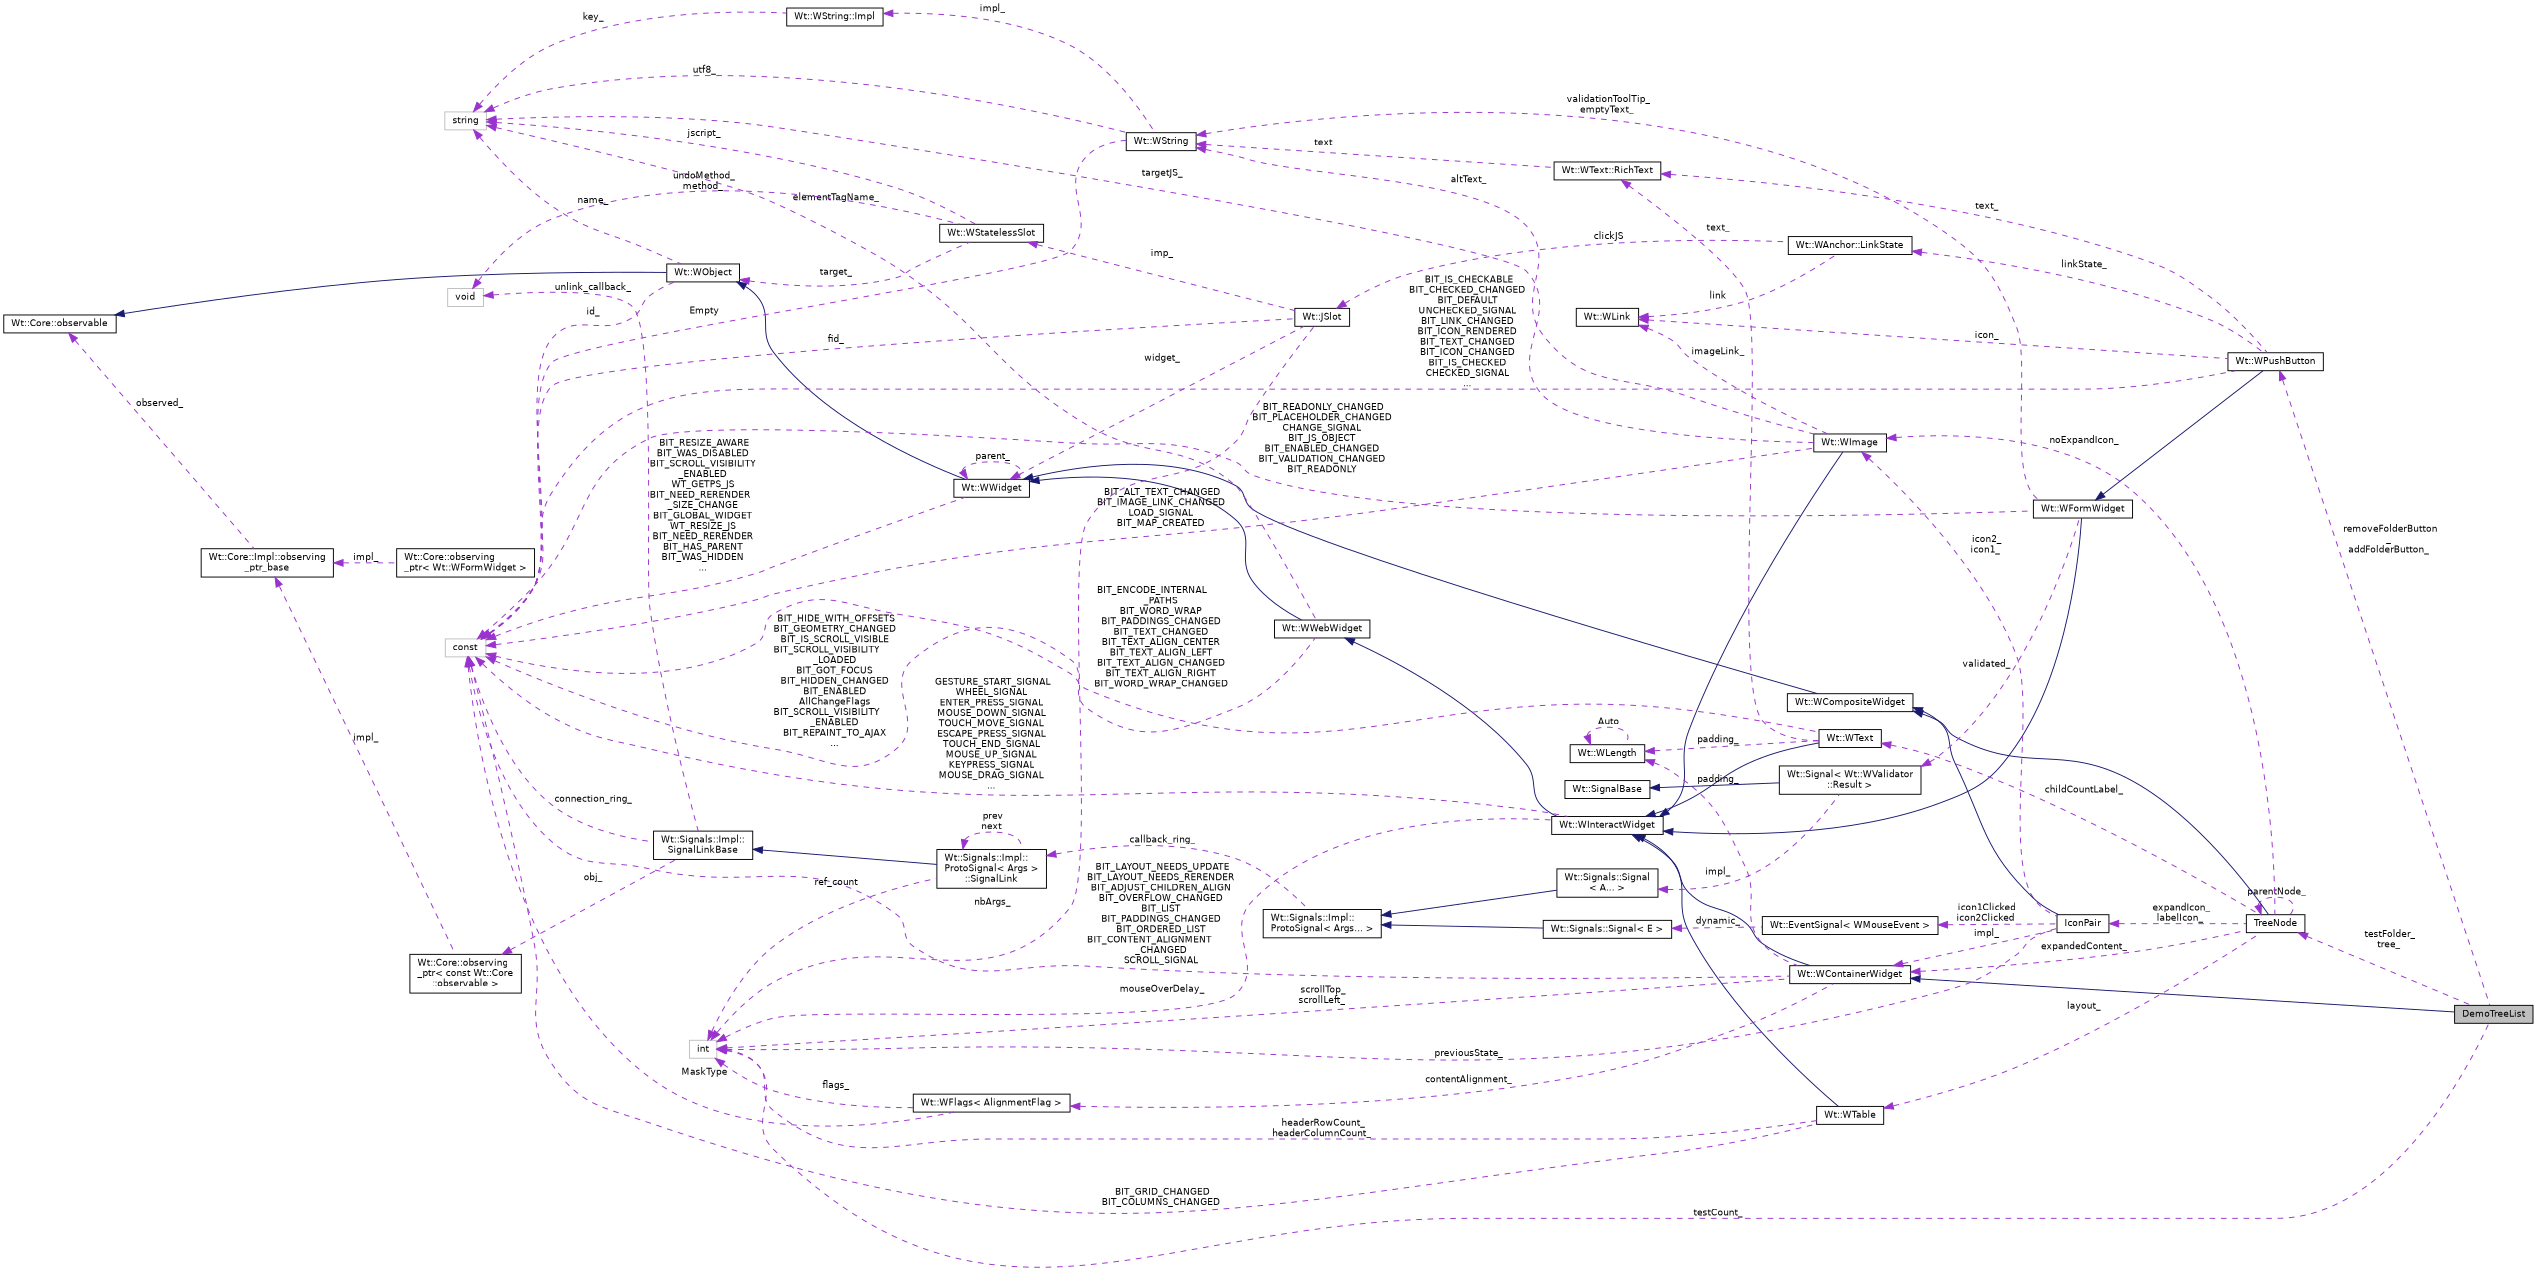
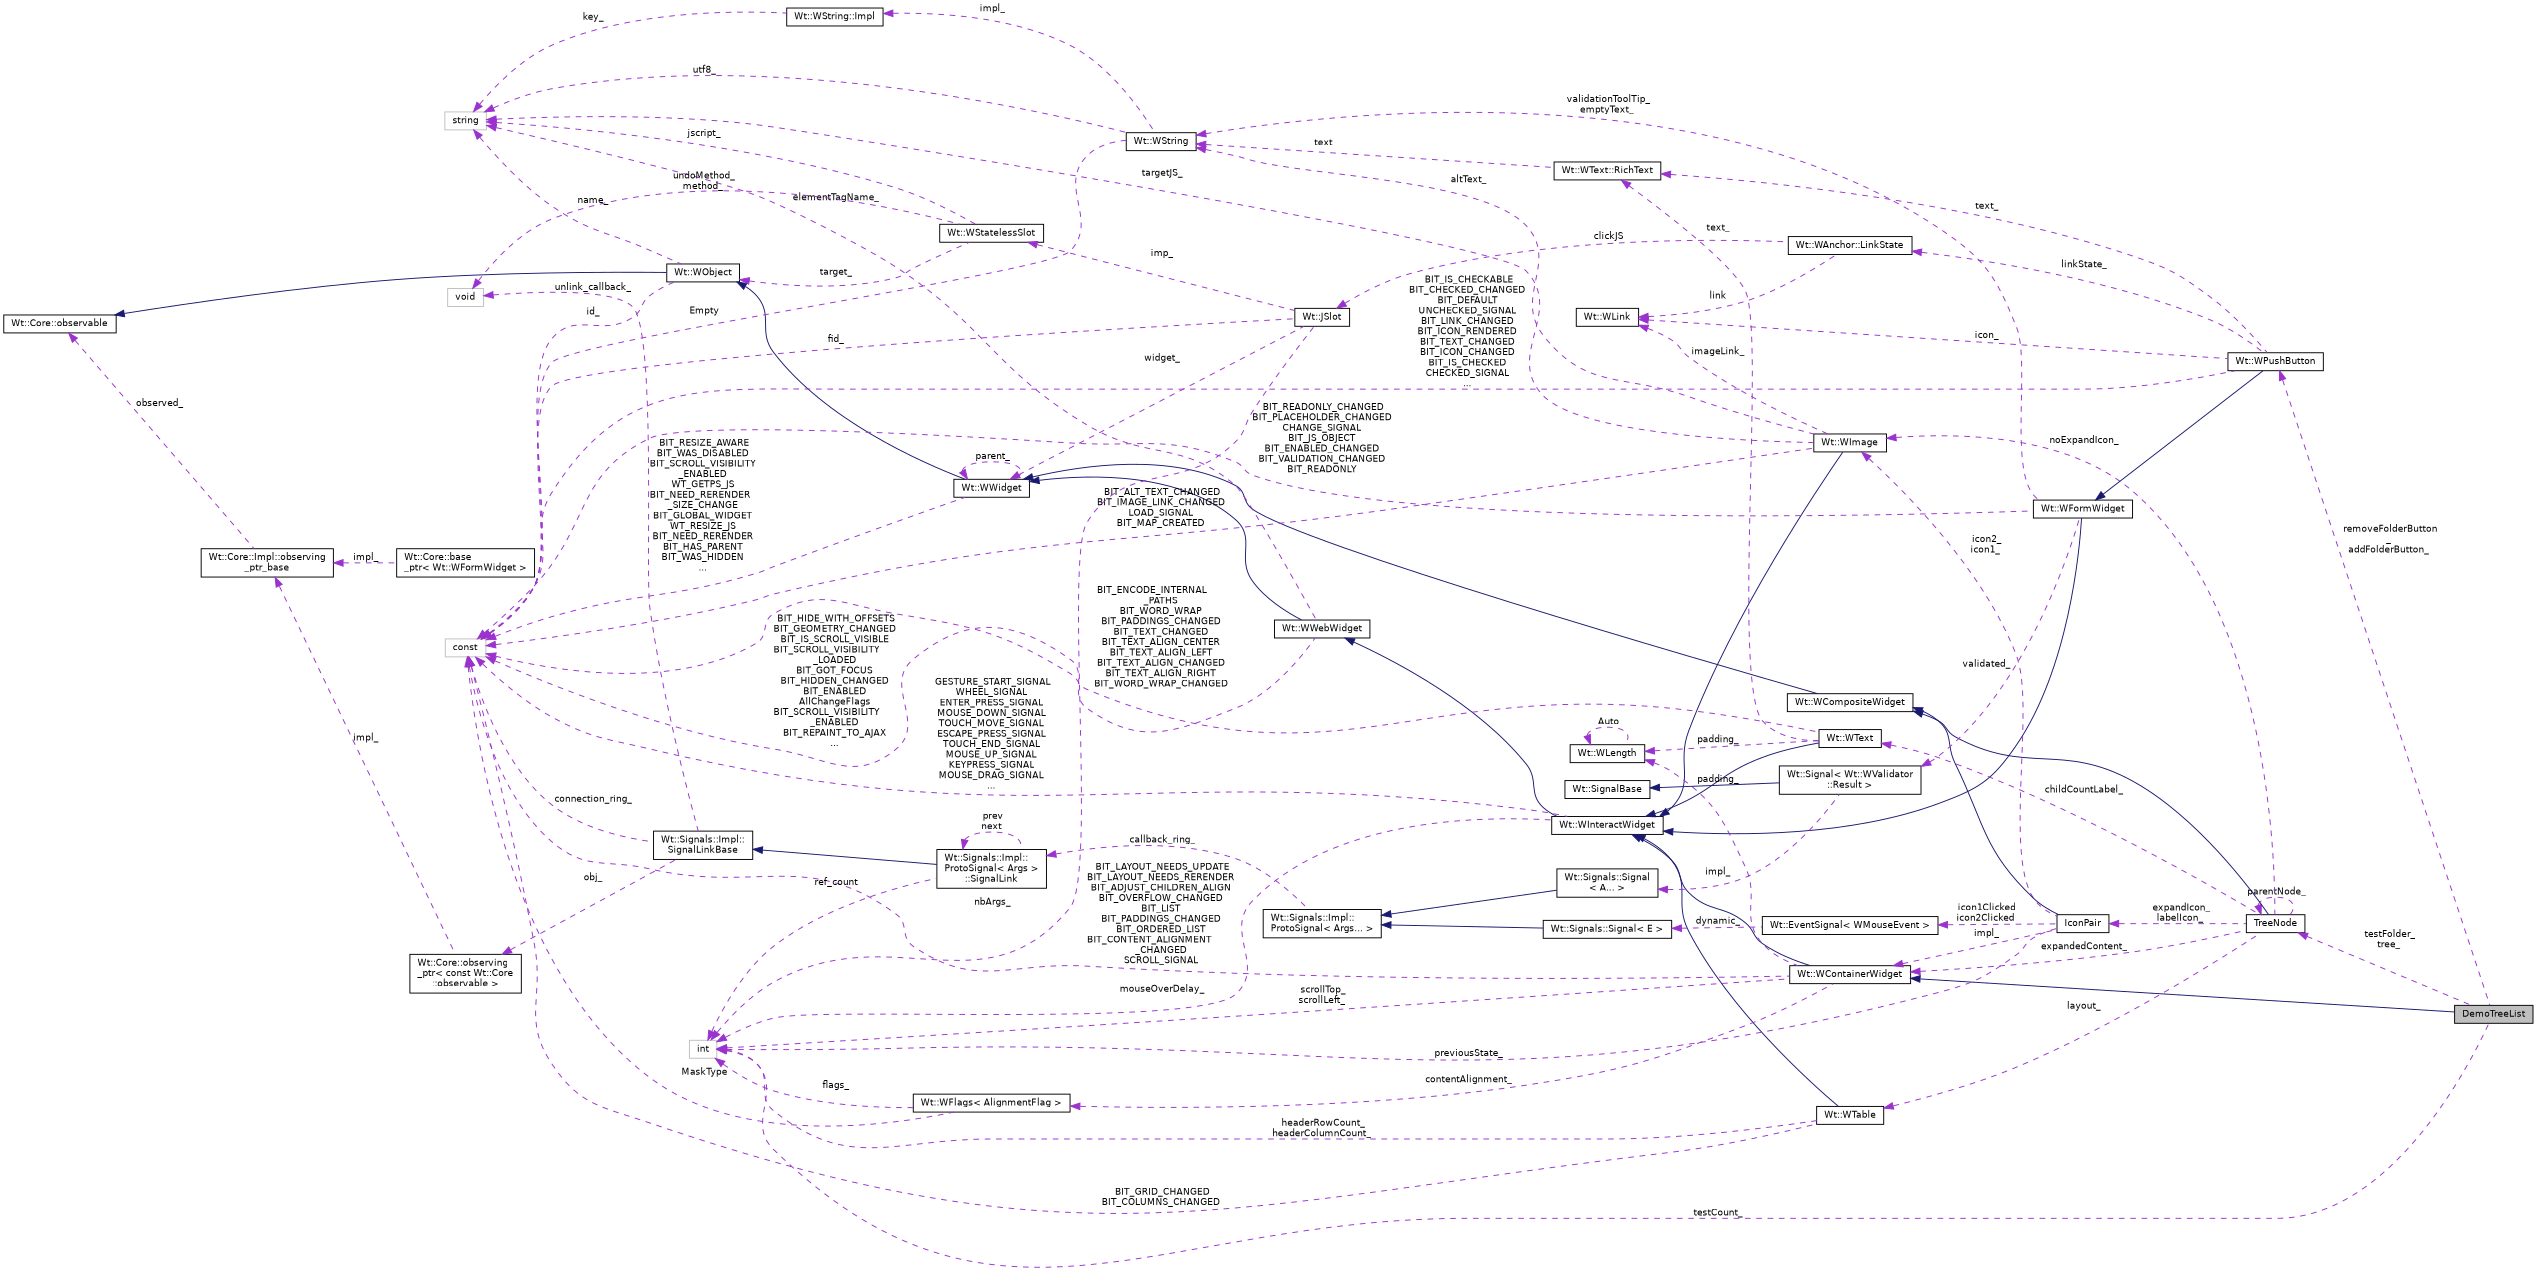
node "Wt::Core::observing _ptr< Wt::WFormWidget >": label "Wt::Core::observing _ptr< Wt::WFormWidget >" -> "Wt::Core::base _ptr< Wt::WFormWidget >"
